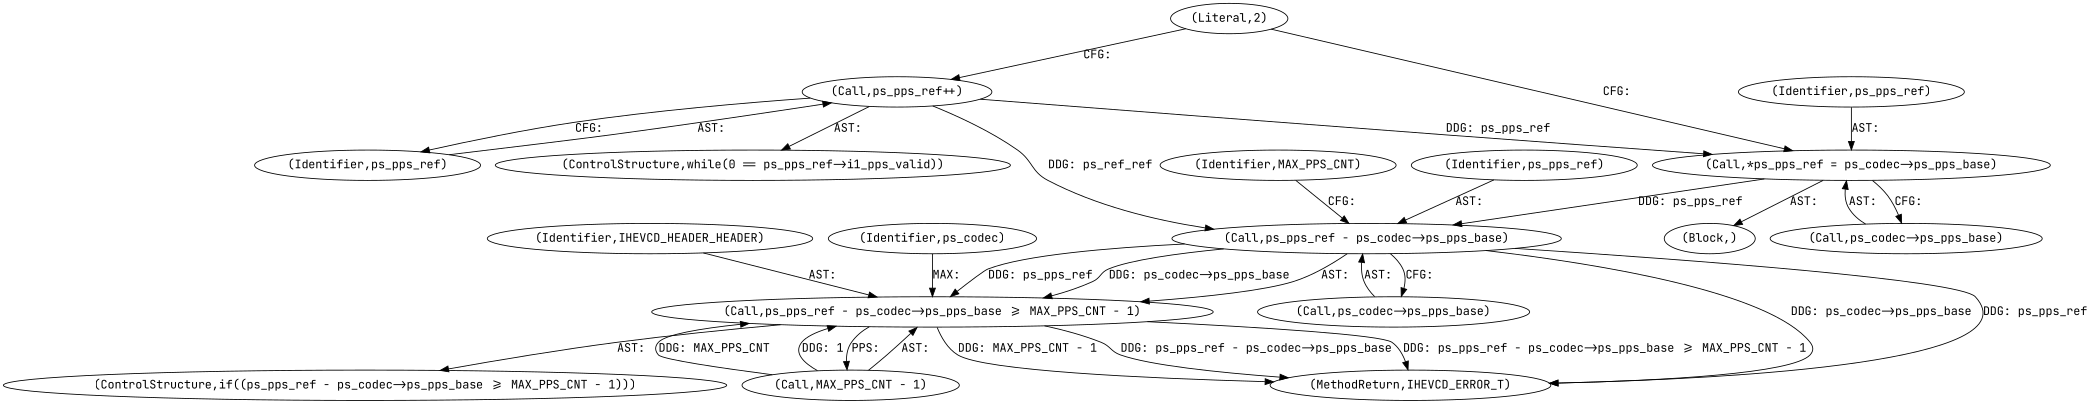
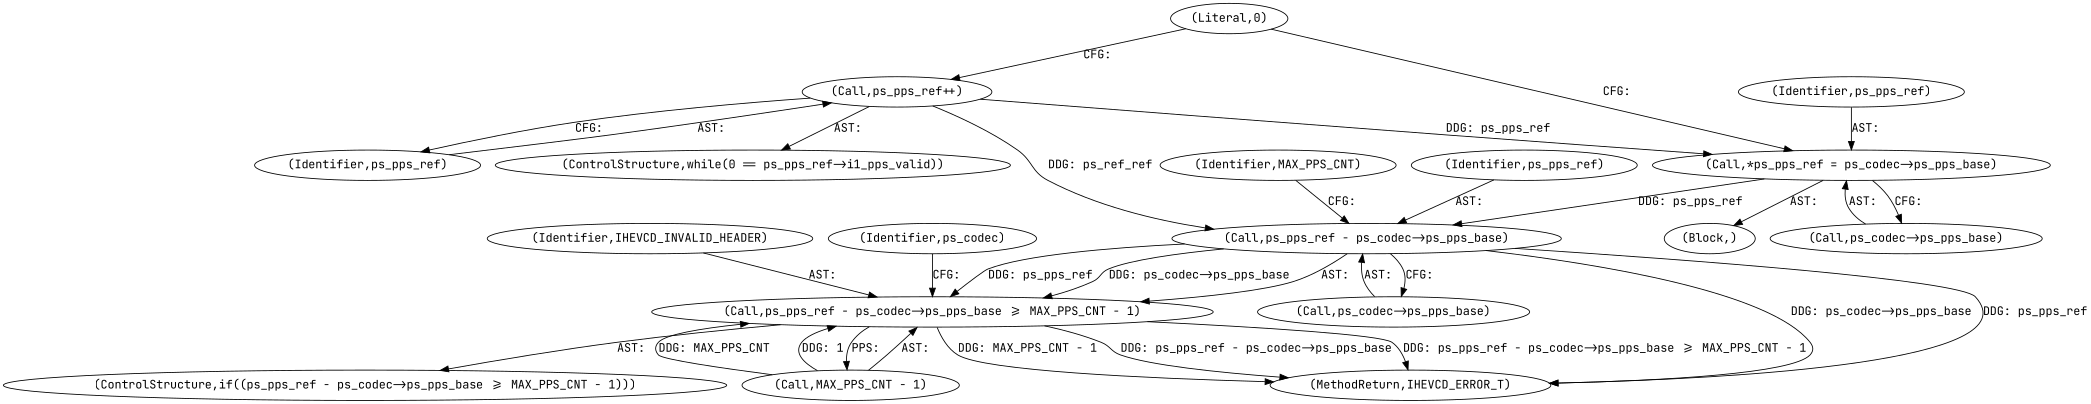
node "(Literal,2)": label "(Literal,2)" -> "(Literal,0)"
node "(Identifier,IHEVCD_HEADER_HEADER)": label "(Identifier,IHEVCD_HEADER_HEADER)" -> "(Identifier,IHEVCD_INVALID_HEADER)"
edge "(Identifier,ps_codec)" -> "(Call,ps_pps_ref - ps_codec->ps_pps_base >= MAX_PPS_CNT - 1)": label "MAX: " -> "CFG: "
